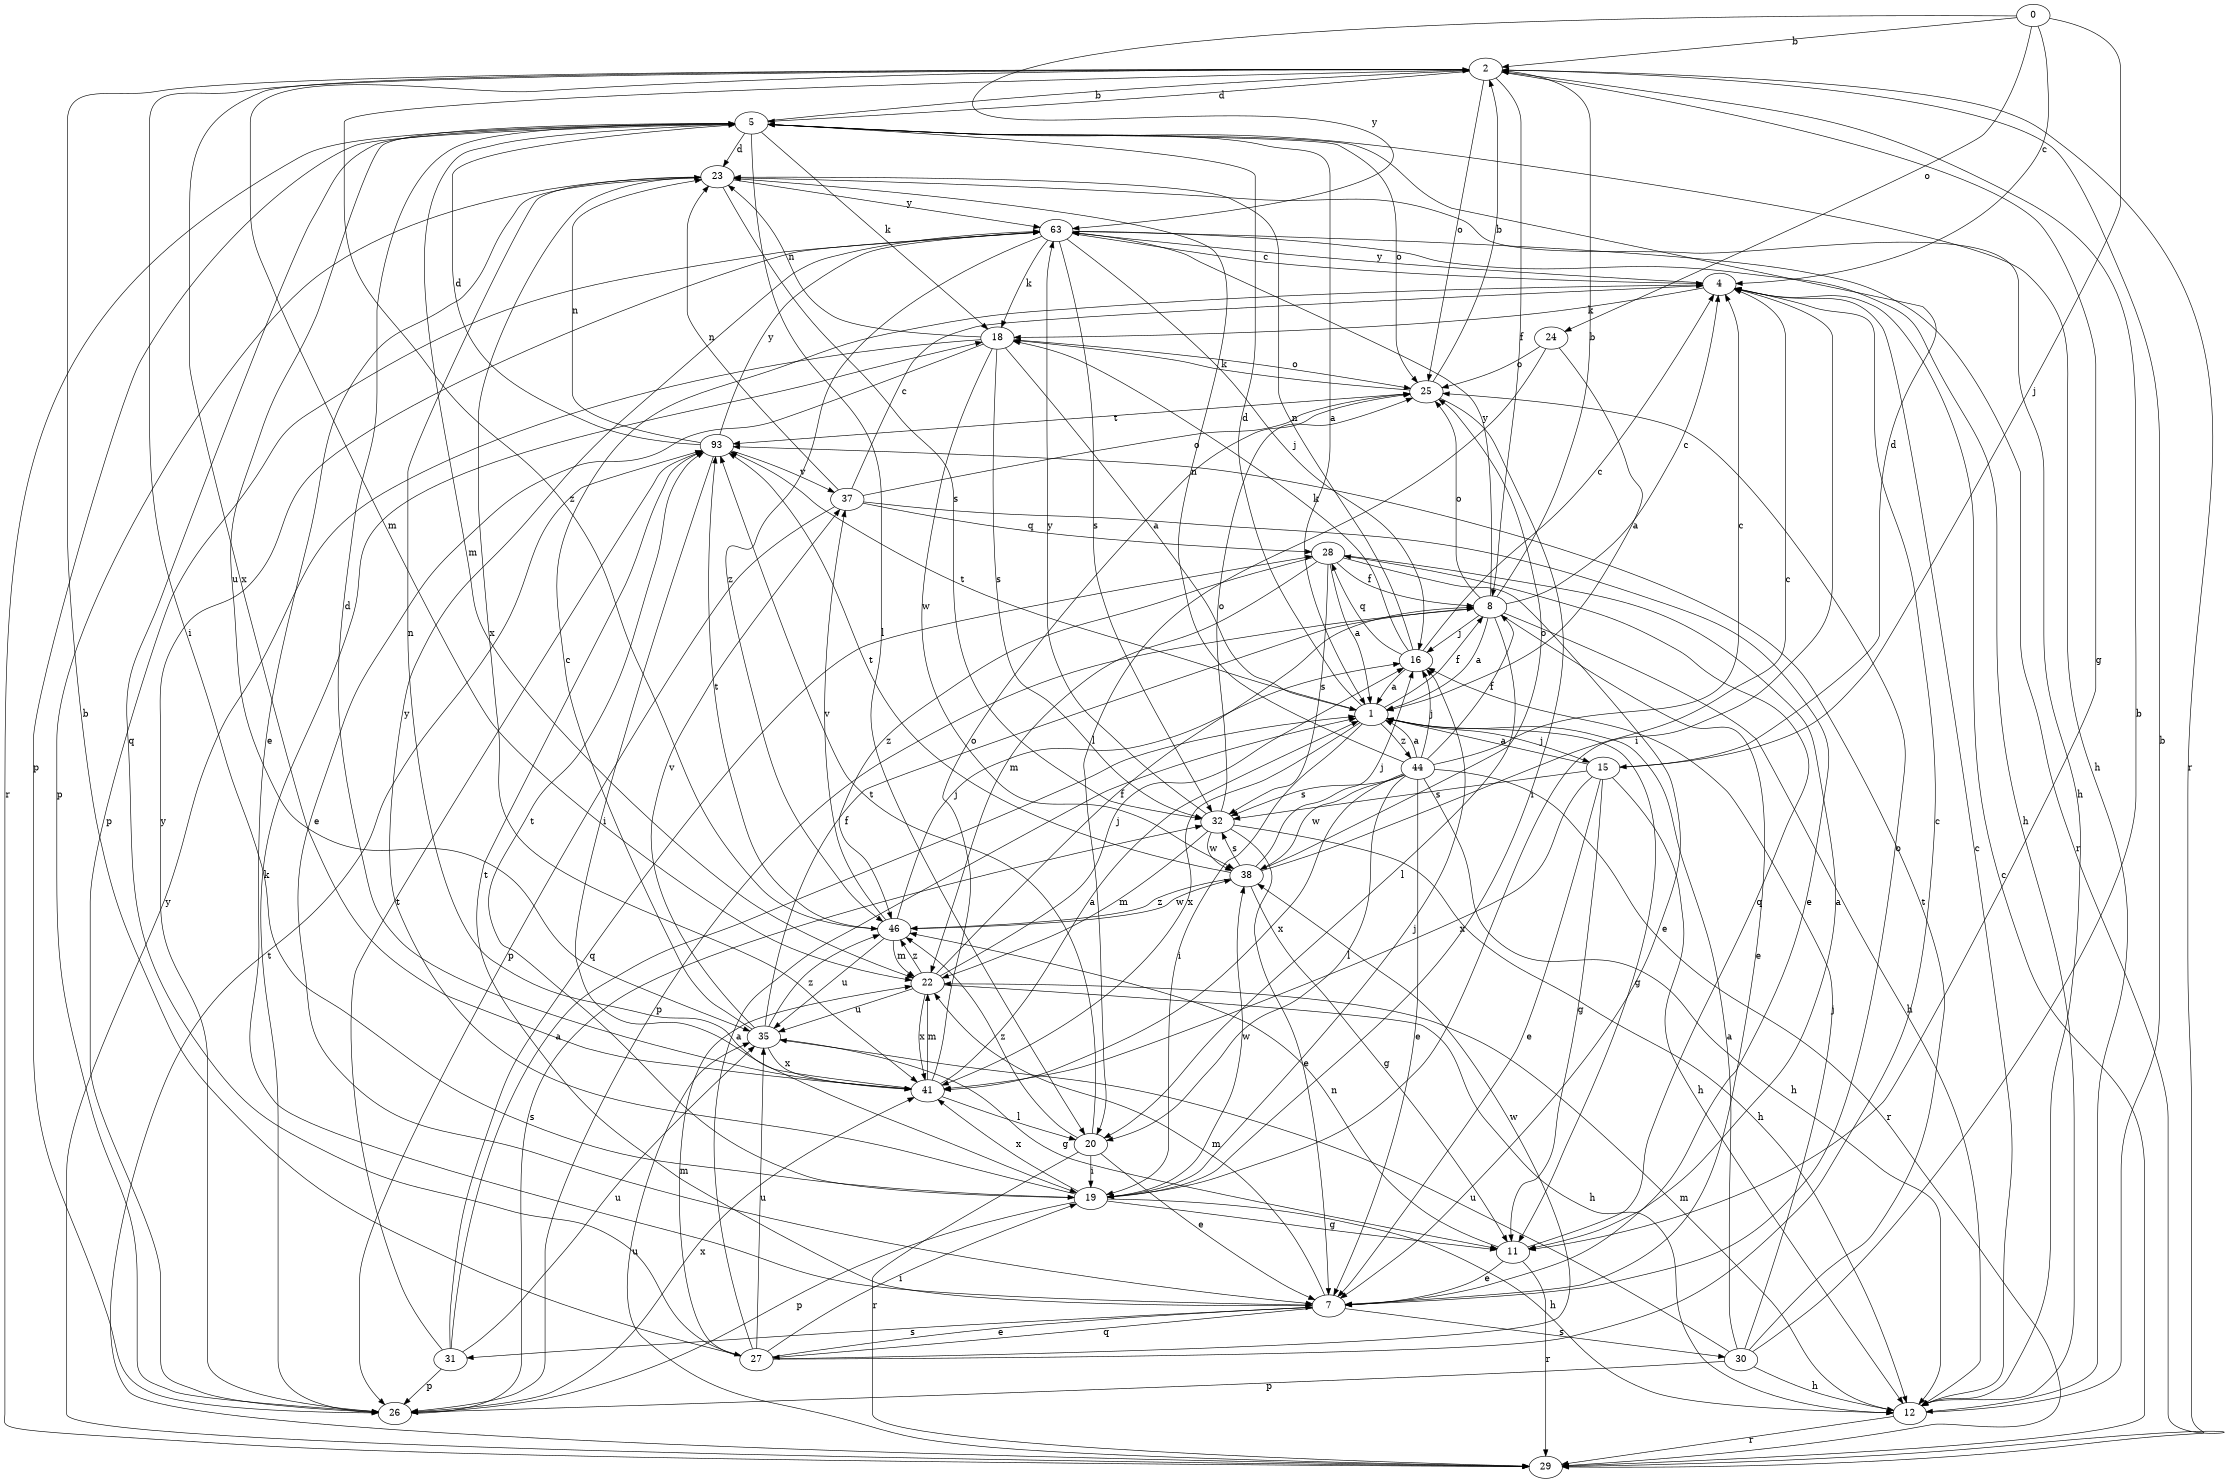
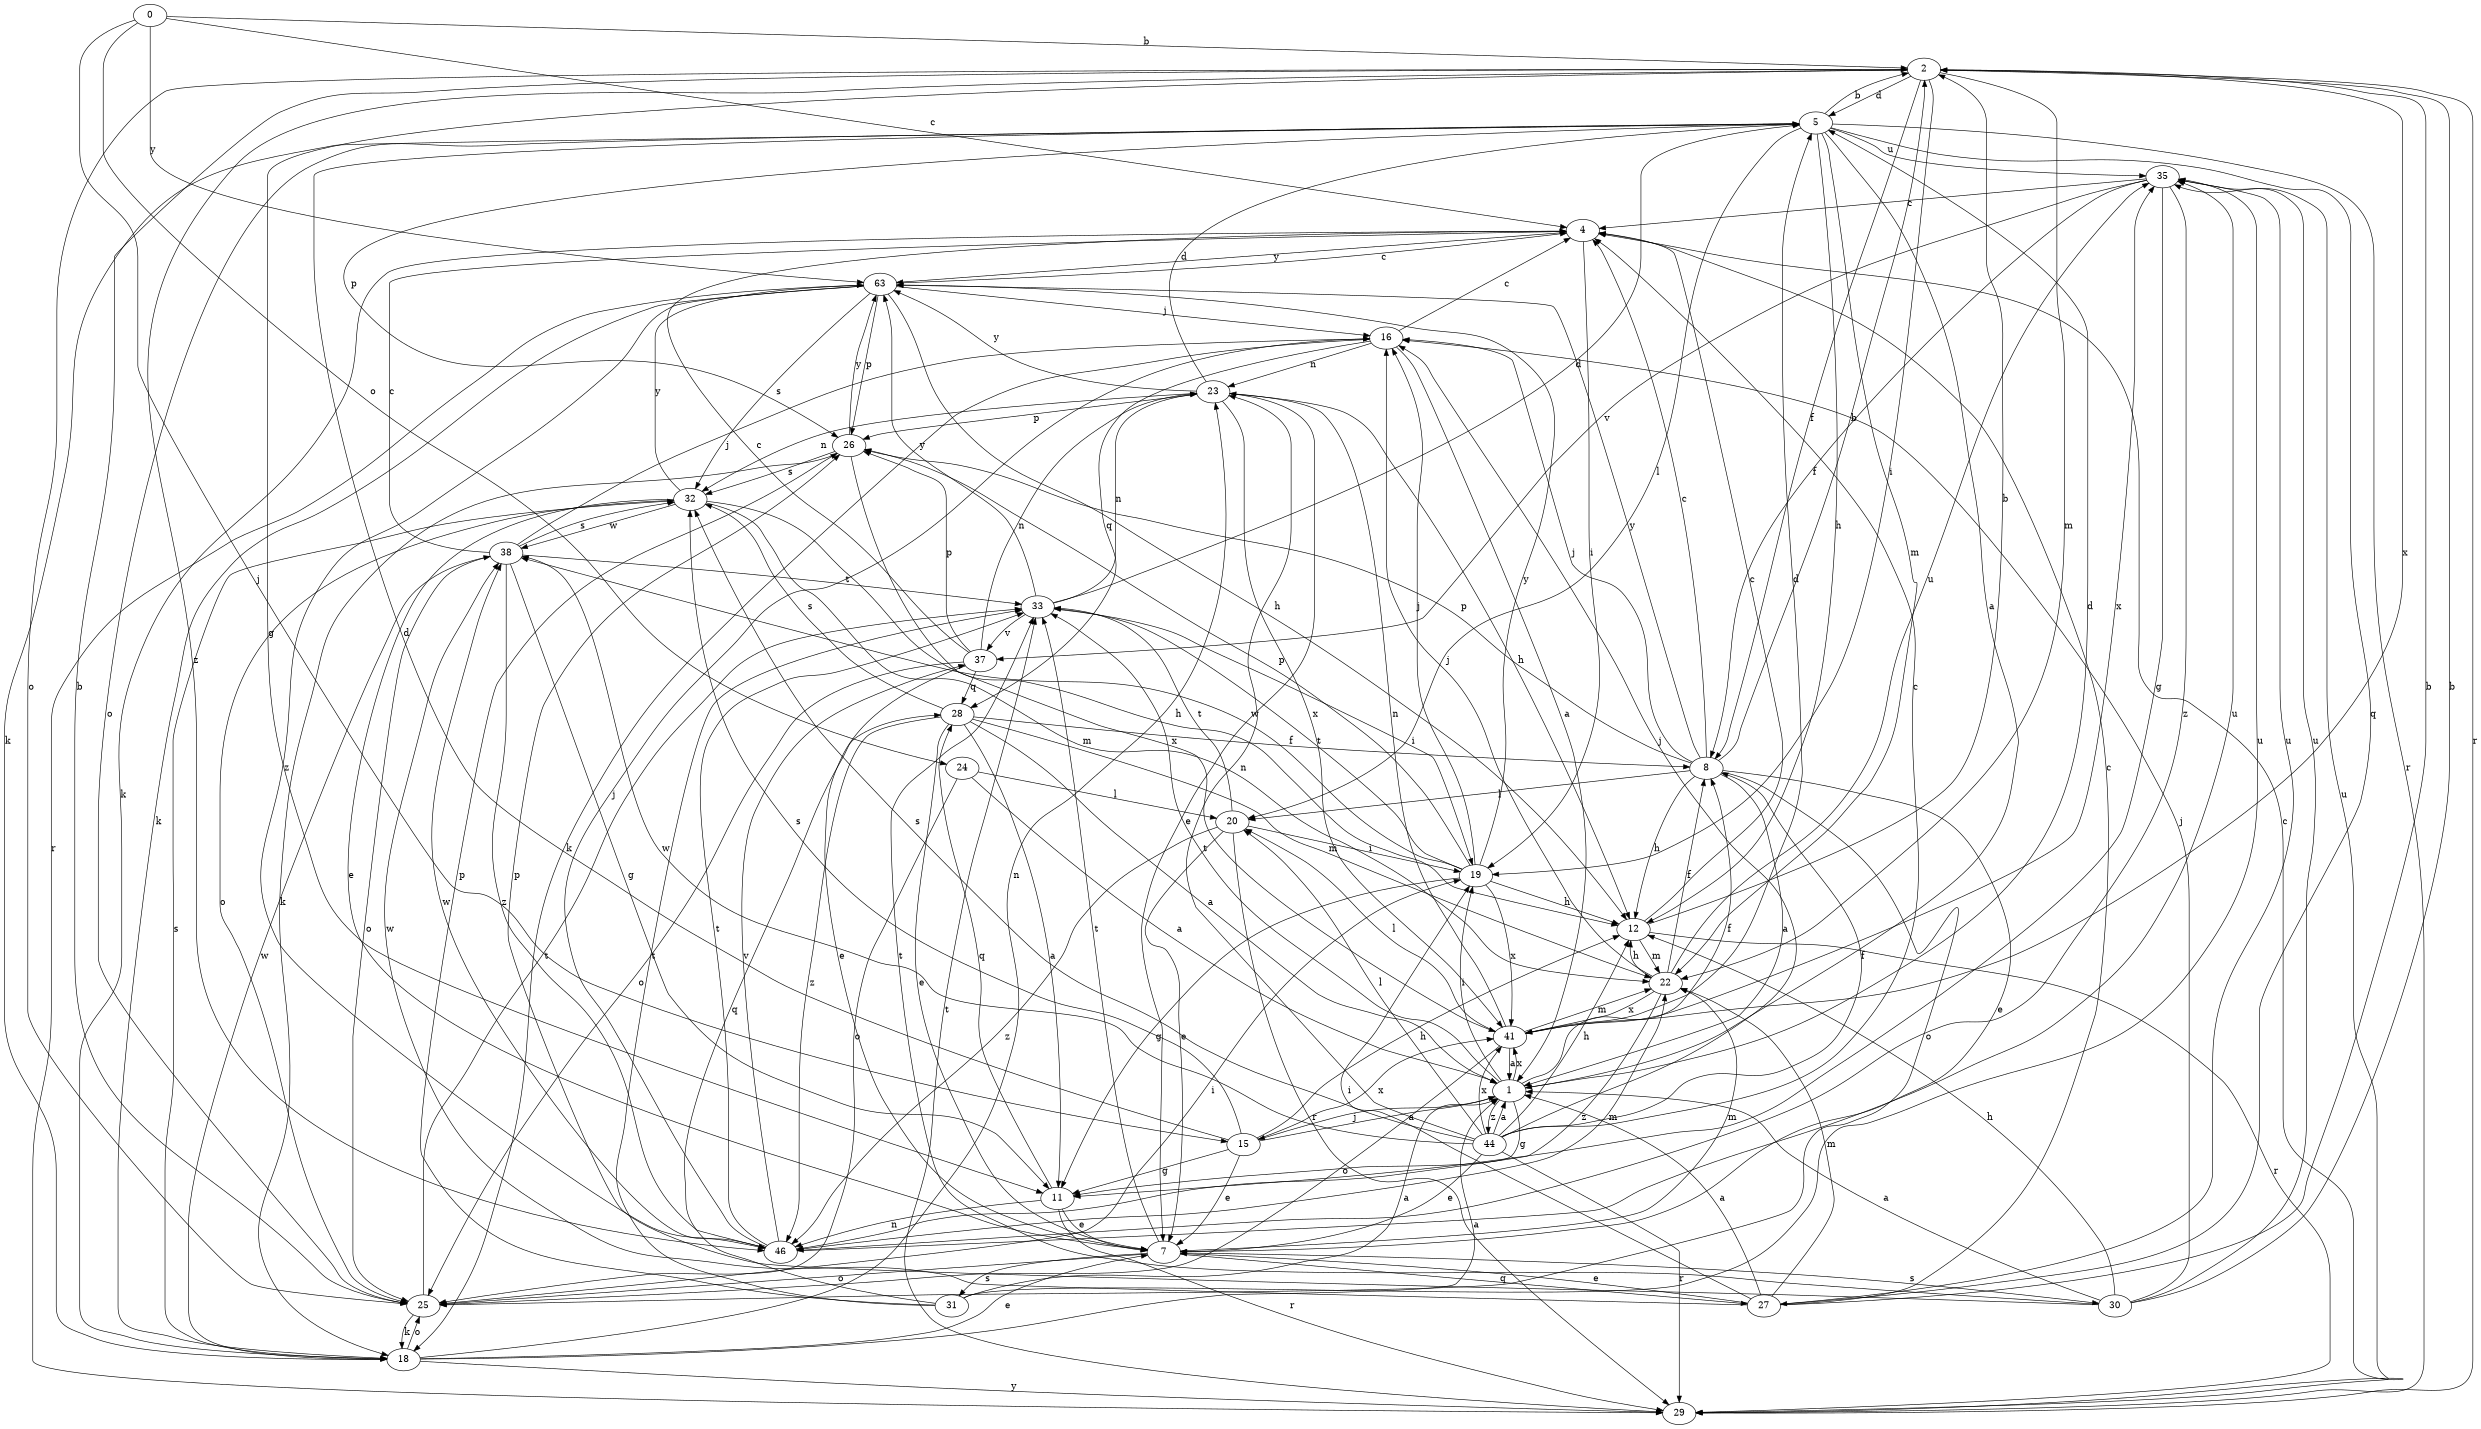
edge "5" -> "23": reversed
node "93": label "93" -> "33"
edge "23" -> "32": label "s" -> "n"
edge "35" -> "41": reversed
